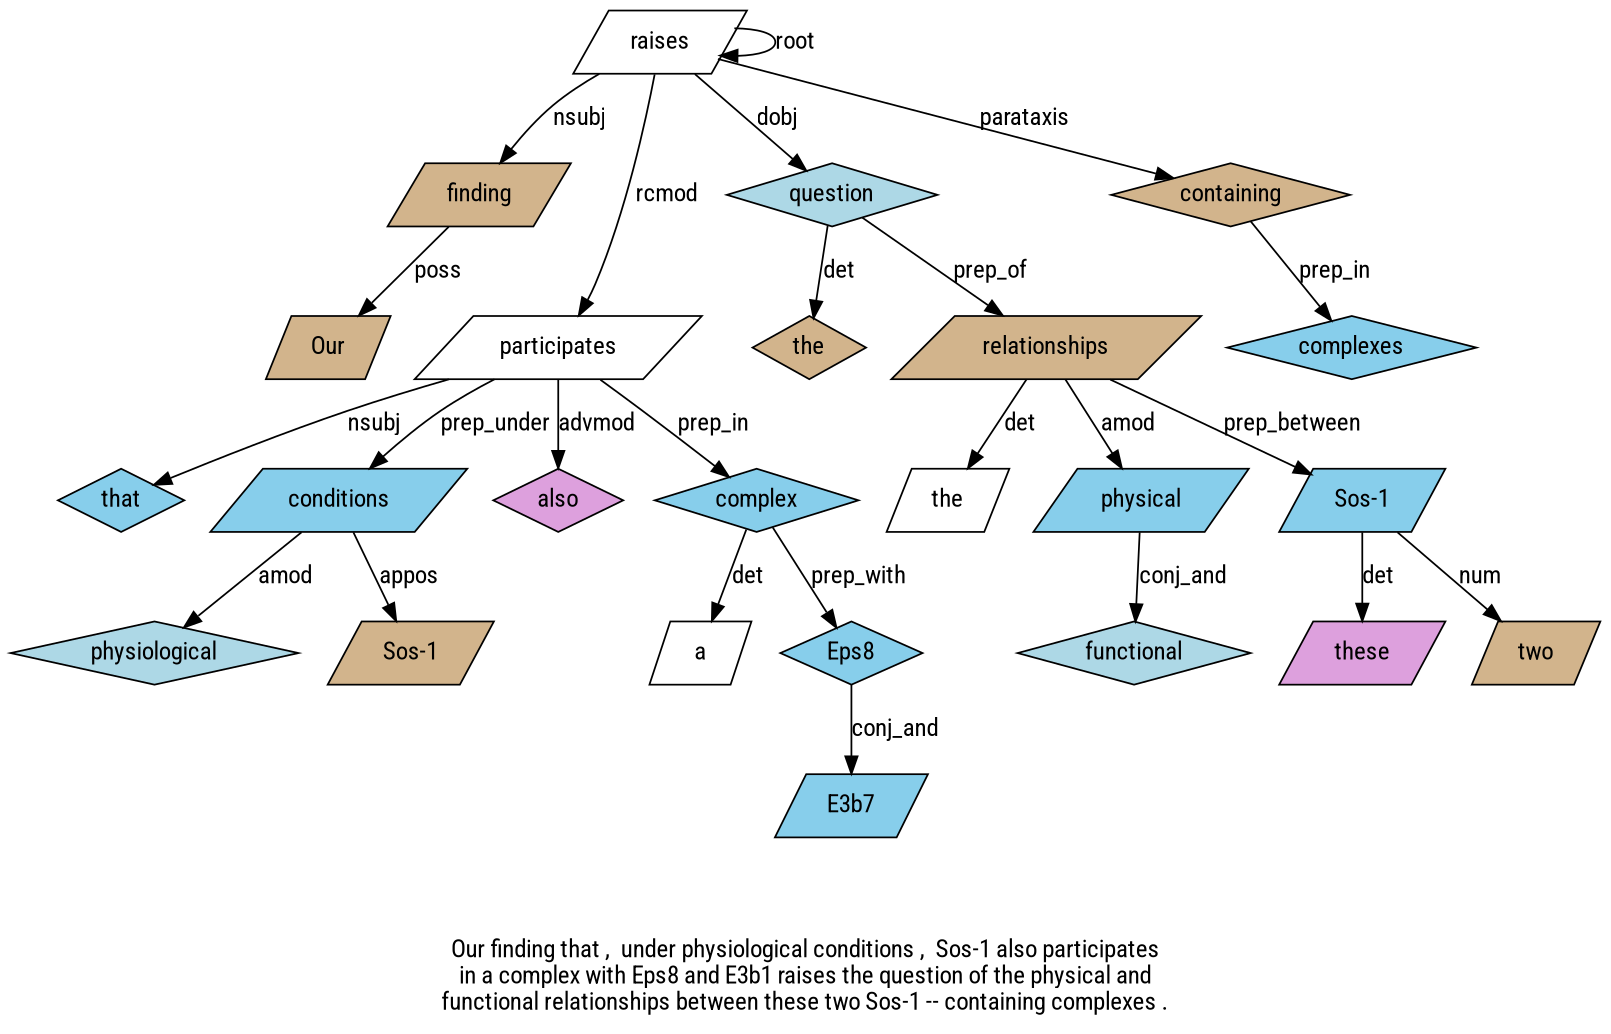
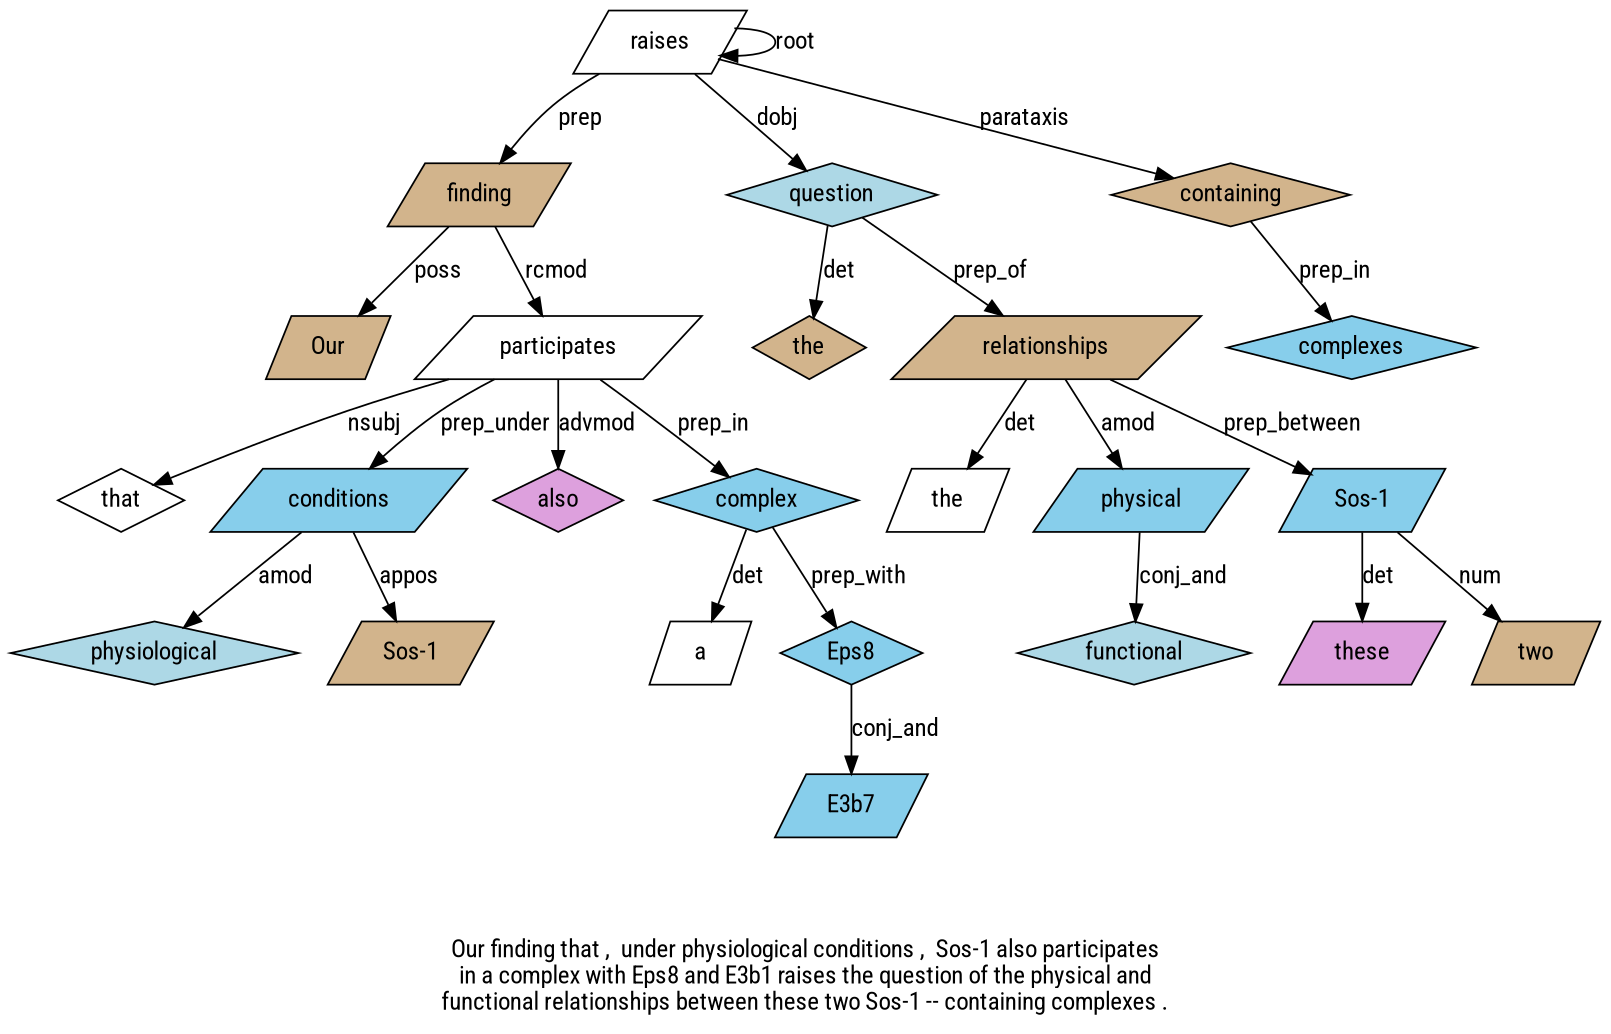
edge "raises" -> "finding": label "nsubj" -> "prep"
edge "raises" -> "participates": now "finding" -> "participates"
node "that": fillcolor skyblue -> white
